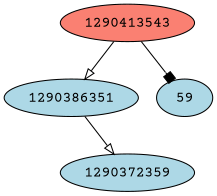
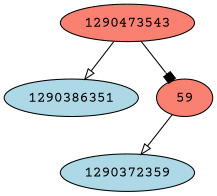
node "1290413543": label "1290413543" -> "1290473543"
node "59": fillcolor lightblue -> salmon
edge "1290386351" -> "1290372359": now "59" -> "1290372359"
